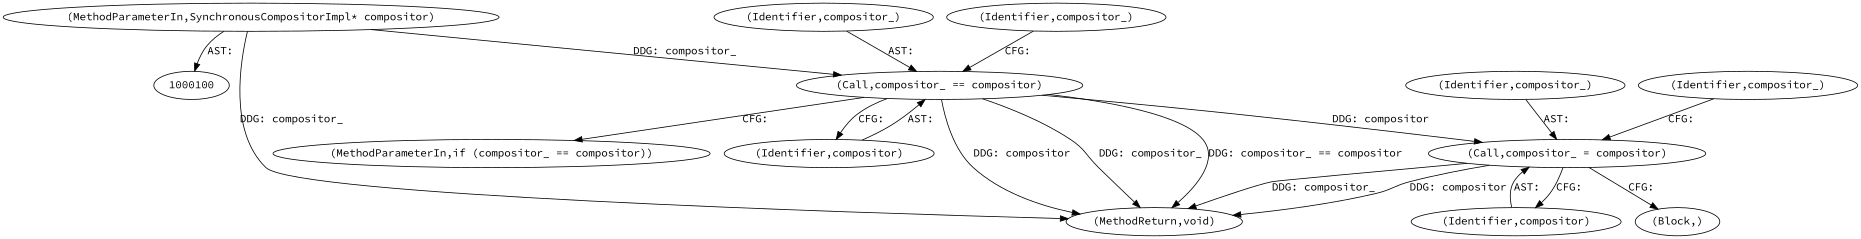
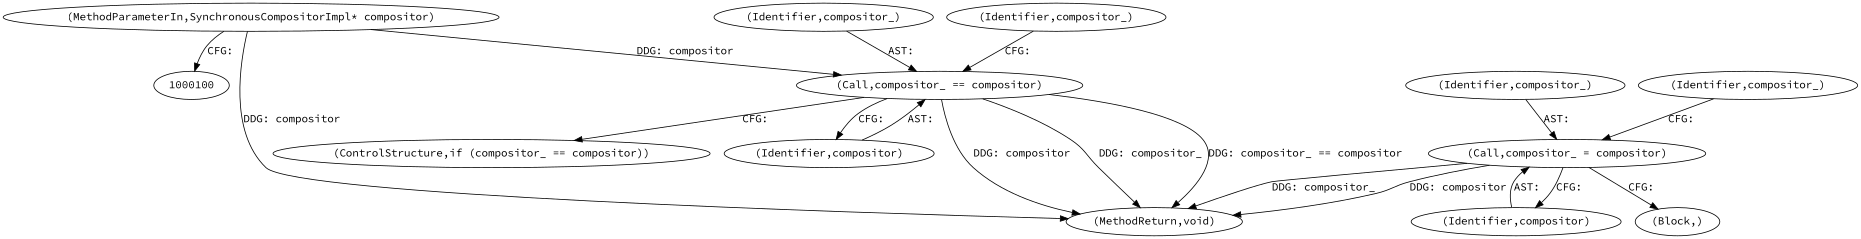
edge "(MethodParameterIn,SynchronousCompositorImpl* compositor)" -> "1000100": label "AST: " -> "CFG: "
edge "(MethodParameterIn,SynchronousCompositorImpl* compositor)" -> "(Call,compositor_ == compositor)": label "DDG: compositor_" -> "DDG: compositor"
edge "(Call,compositor_ == compositor)" -> "(Call,compositor_ = compositor)": removed, label "DDG: compositor"
edge "(MethodParameterIn,SynchronousCompositorImpl* compositor)" -> "(MethodReturn,void)": label "DDG: compositor_" -> "DDG: compositor"
node "(MethodParameterIn,if (compositor_ == compositor))": label "(MethodParameterIn,if (compositor_ == compositor))" -> "(ControlStructure,if (compositor_ == compositor))"
